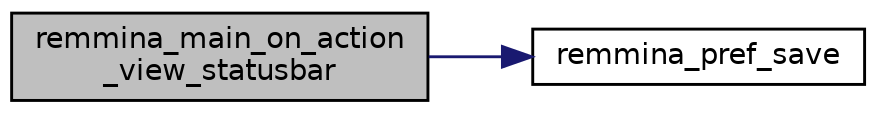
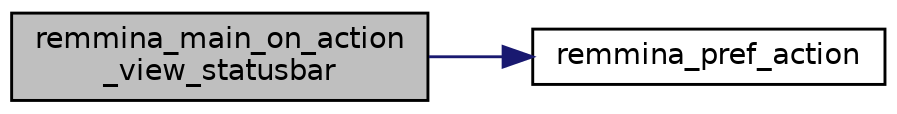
node "remmina_pref_save": label "remmina_pref_save" -> "remmina_pref_action"
